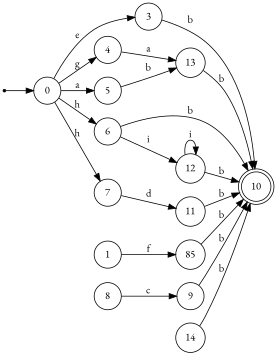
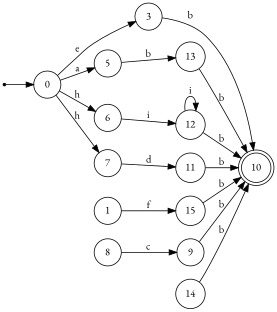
node "4": removed
edge "6" -> "10": removed, label "b"
node "85": label "85" -> "15"
